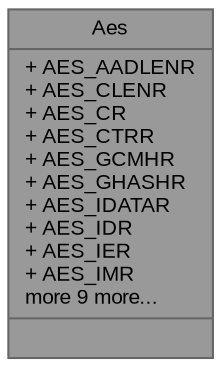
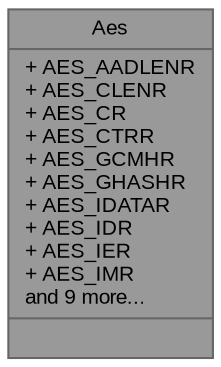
node "Aes": text "more 9 more..." -> "and 9 more..."
